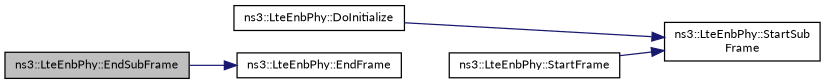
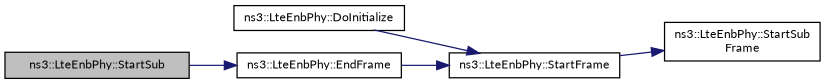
edge "ns3::LteEnbPhy::DoInitialize" -> "ns3::LteEnbPhy::StartSub Frame": now "ns3::LteEnbPhy::DoInitialize" -> "ns3::LteEnbPhy::StartFrame"
node "ns3::LteEnbPhy::EndSubFrame": label "ns3::LteEnbPhy::EndSubFrame" -> "ns3::LteEnbPhy::StartSub"
edge "ns3::LteEnbPhy::EndFrame" -> "ns3::LteEnbPhy::StartFrame": added
